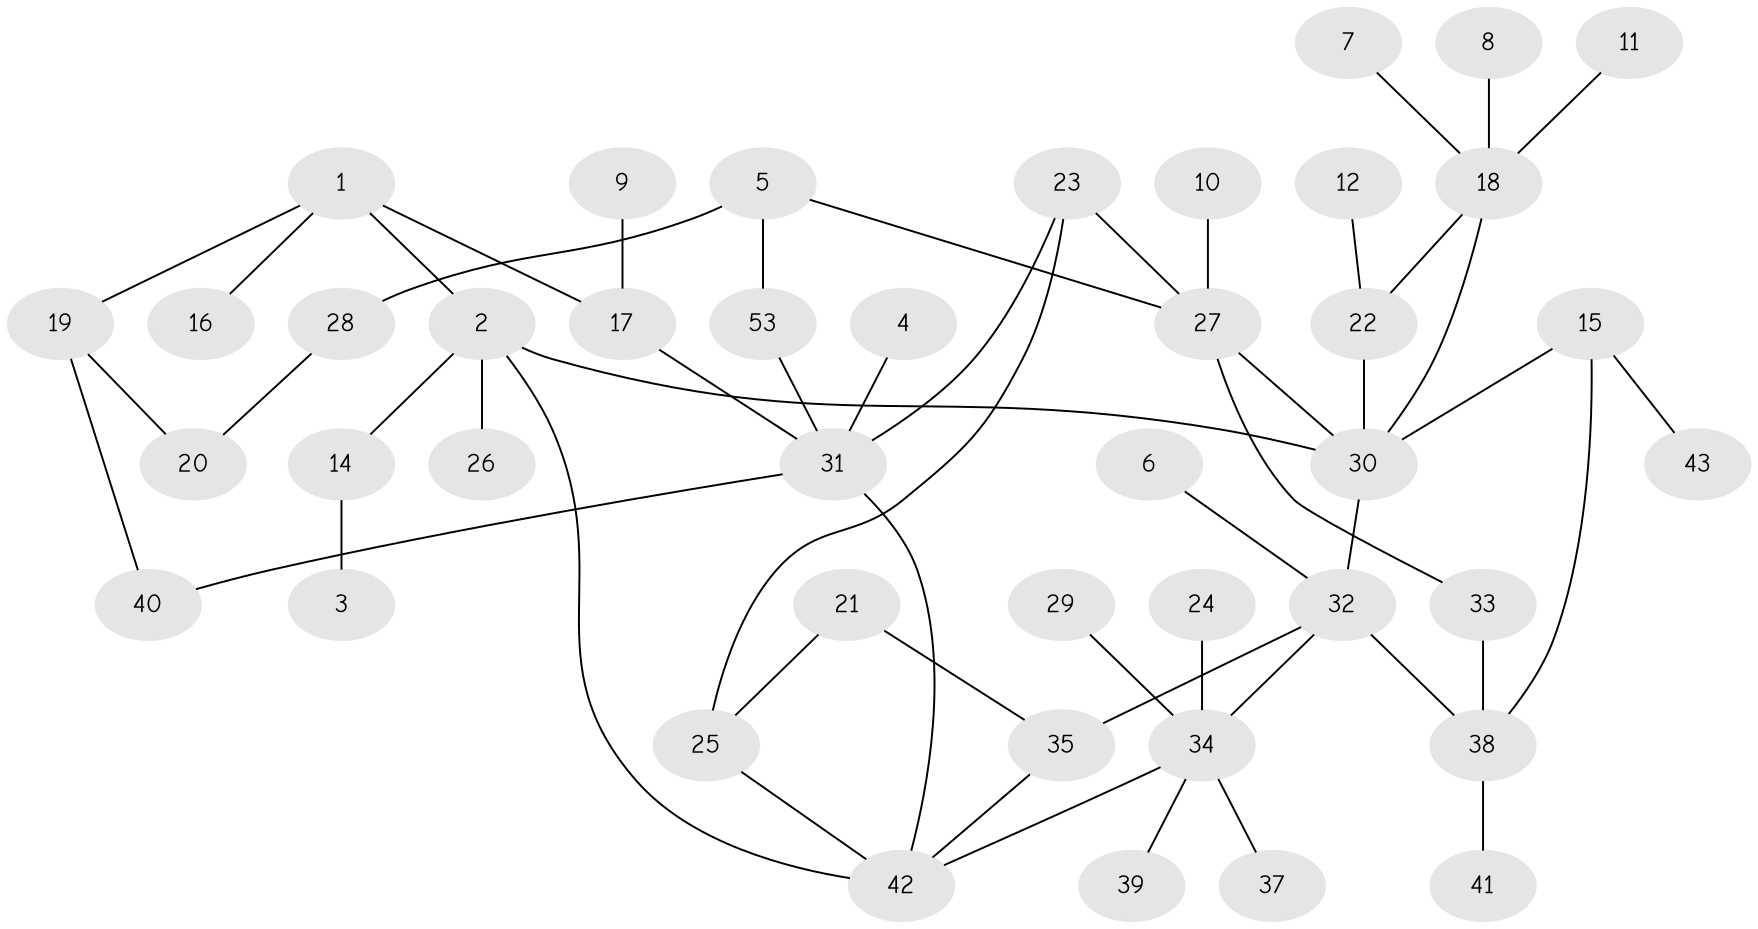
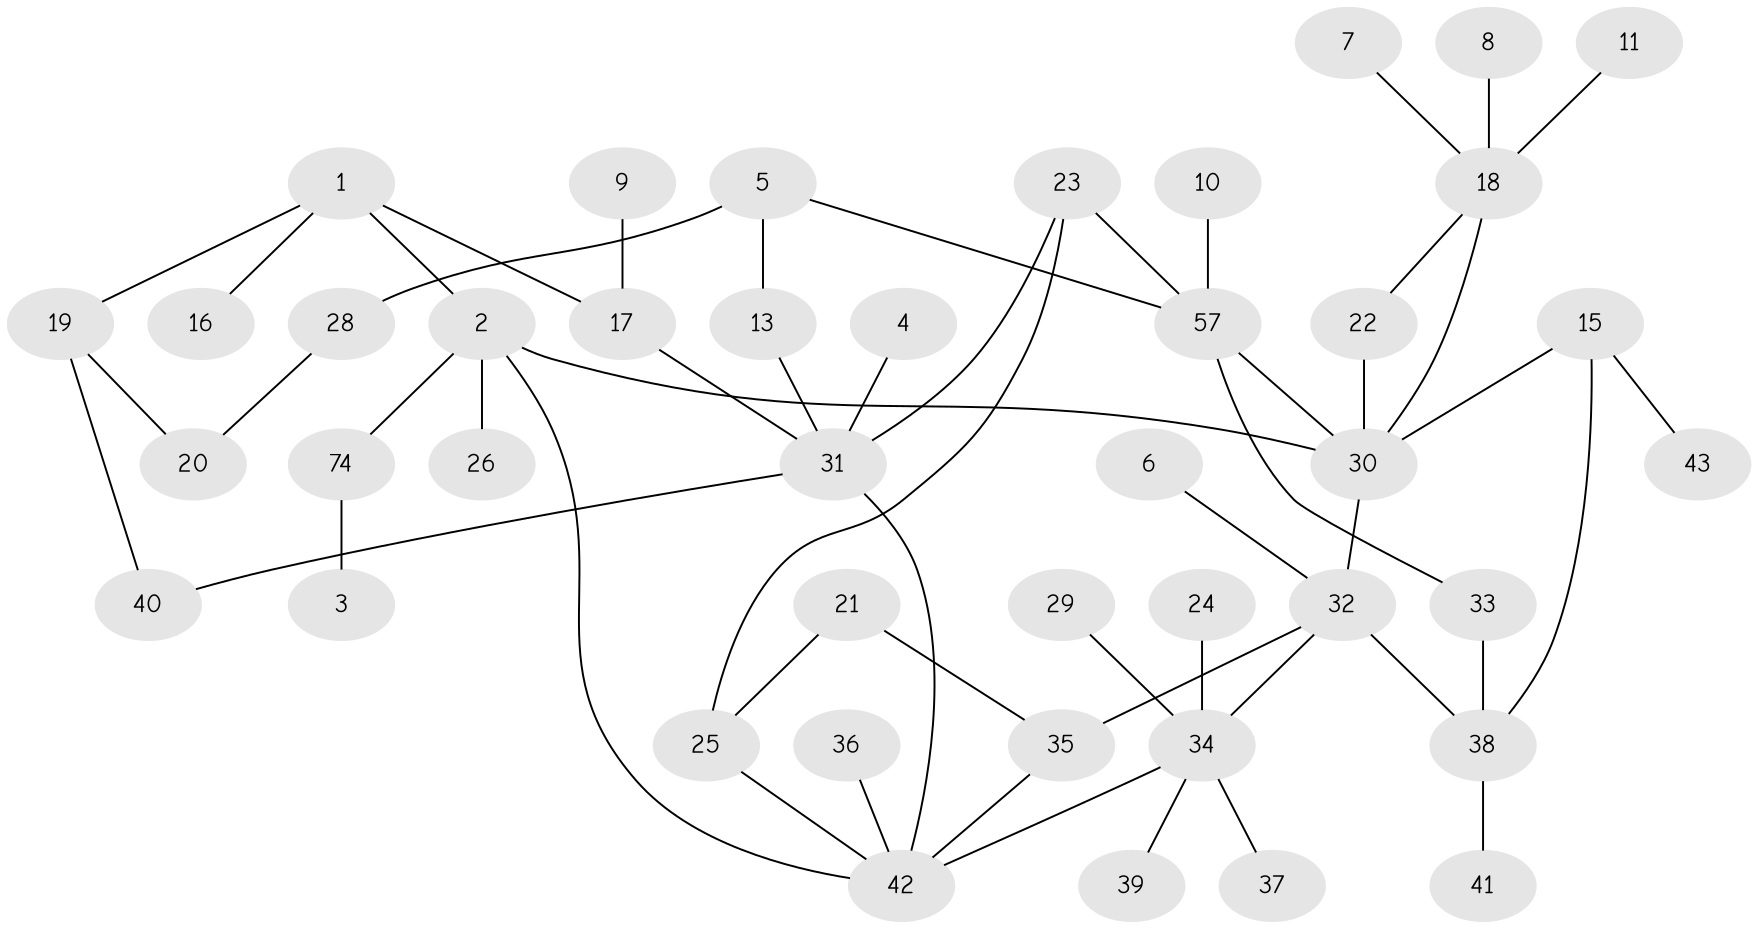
node "12": removed
node "53": label "53" -> "13"
node "27": label "27" -> "57"
node "14": label "14" -> "74"
node "36": added
